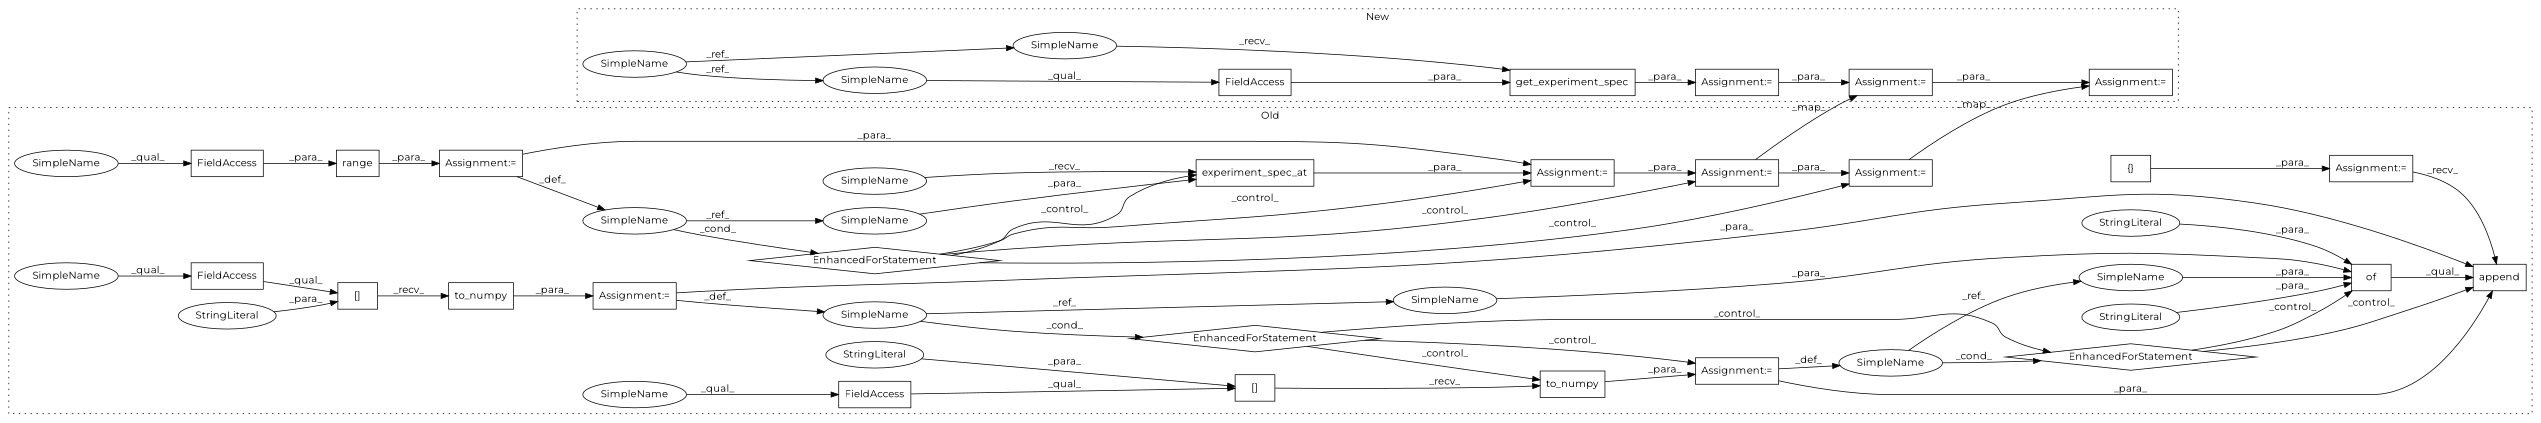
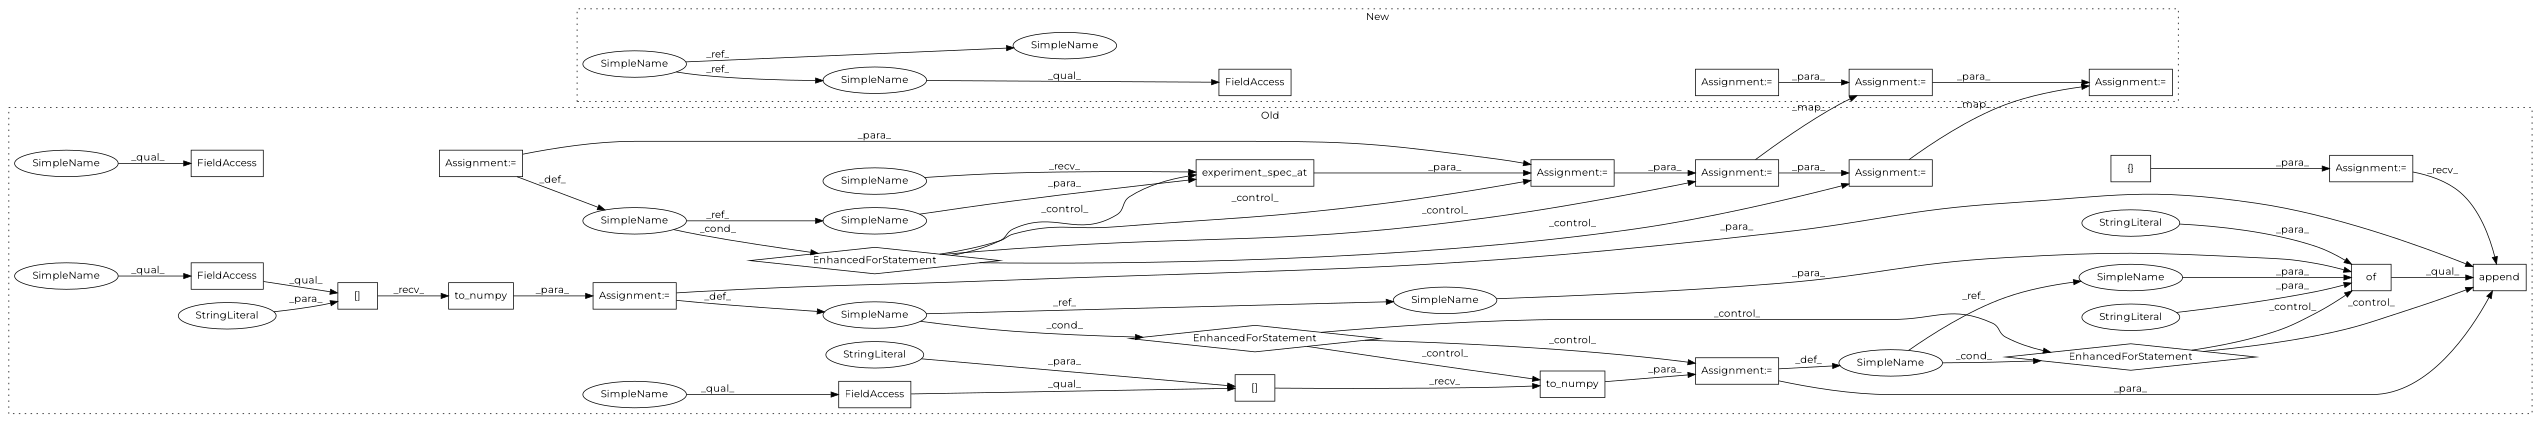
node "get_experiment_spec": removed
node "range": removed
